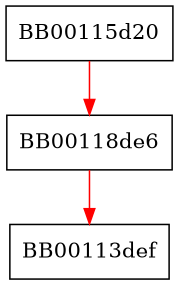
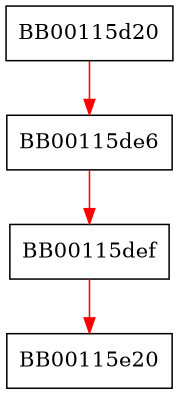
node "BB00118de6": label "BB00118de6" -> "BB00115de6"
node "BB00113def": label "BB00113def" -> "BB00115def"
node "BB00115e20": added
